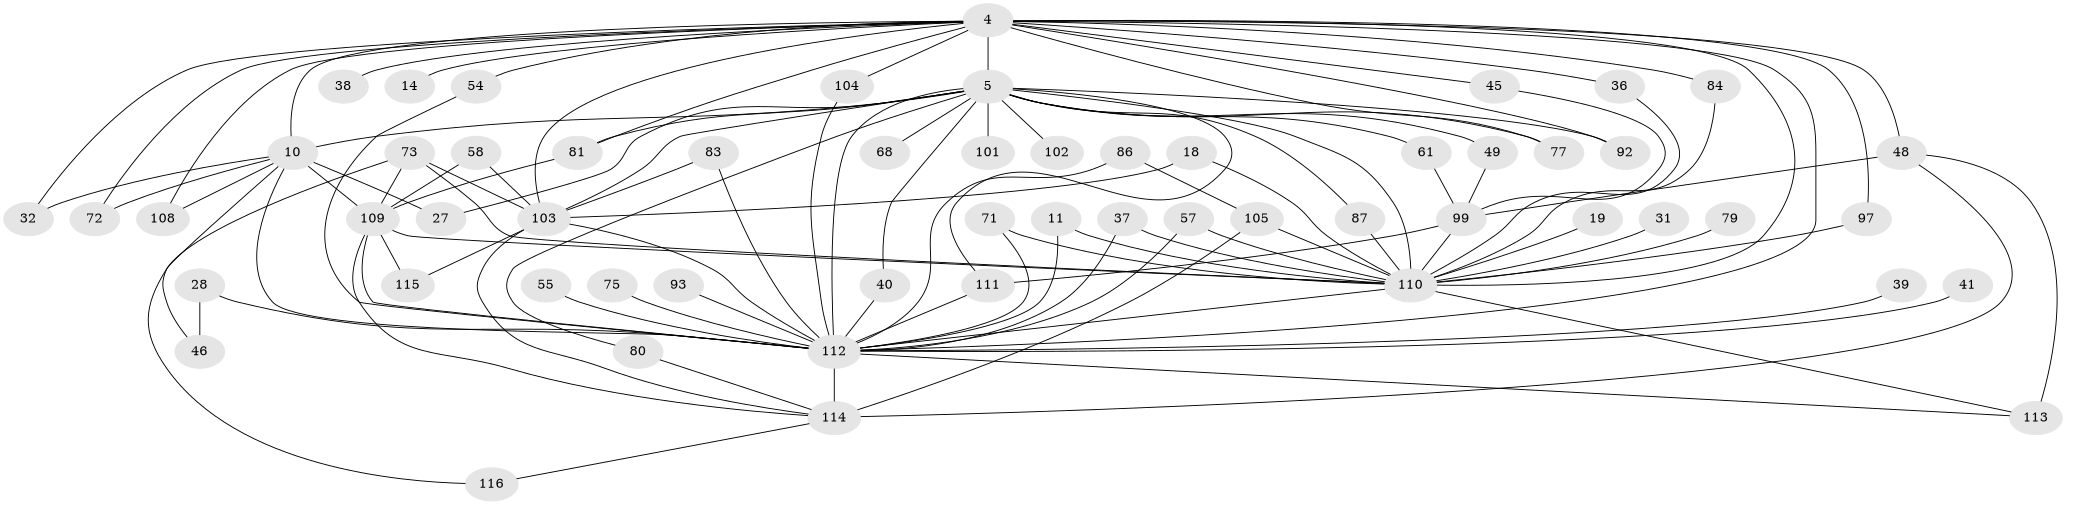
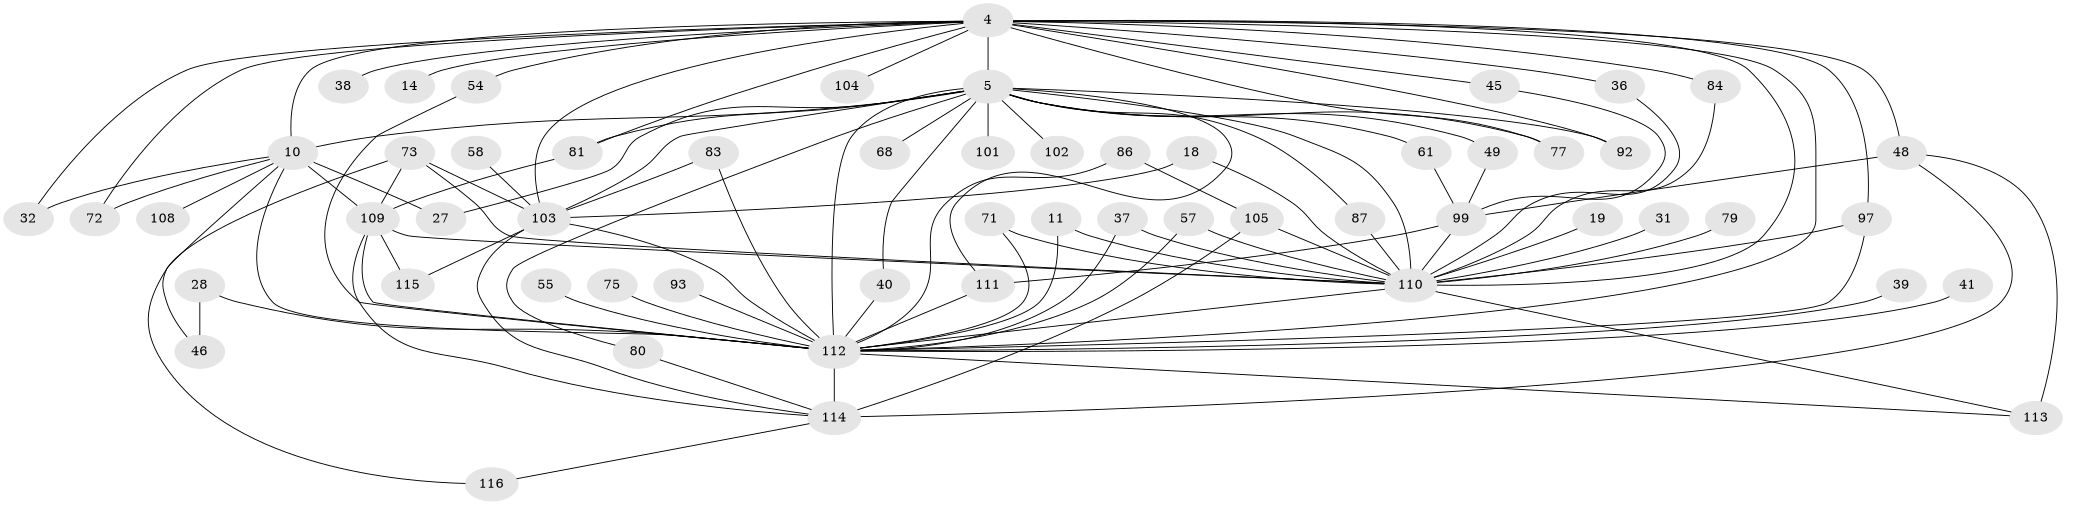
edge "4" -- "108": removed
edge "58" -- "109": removed
edge "104" -- "112": now "97" -- "112"
